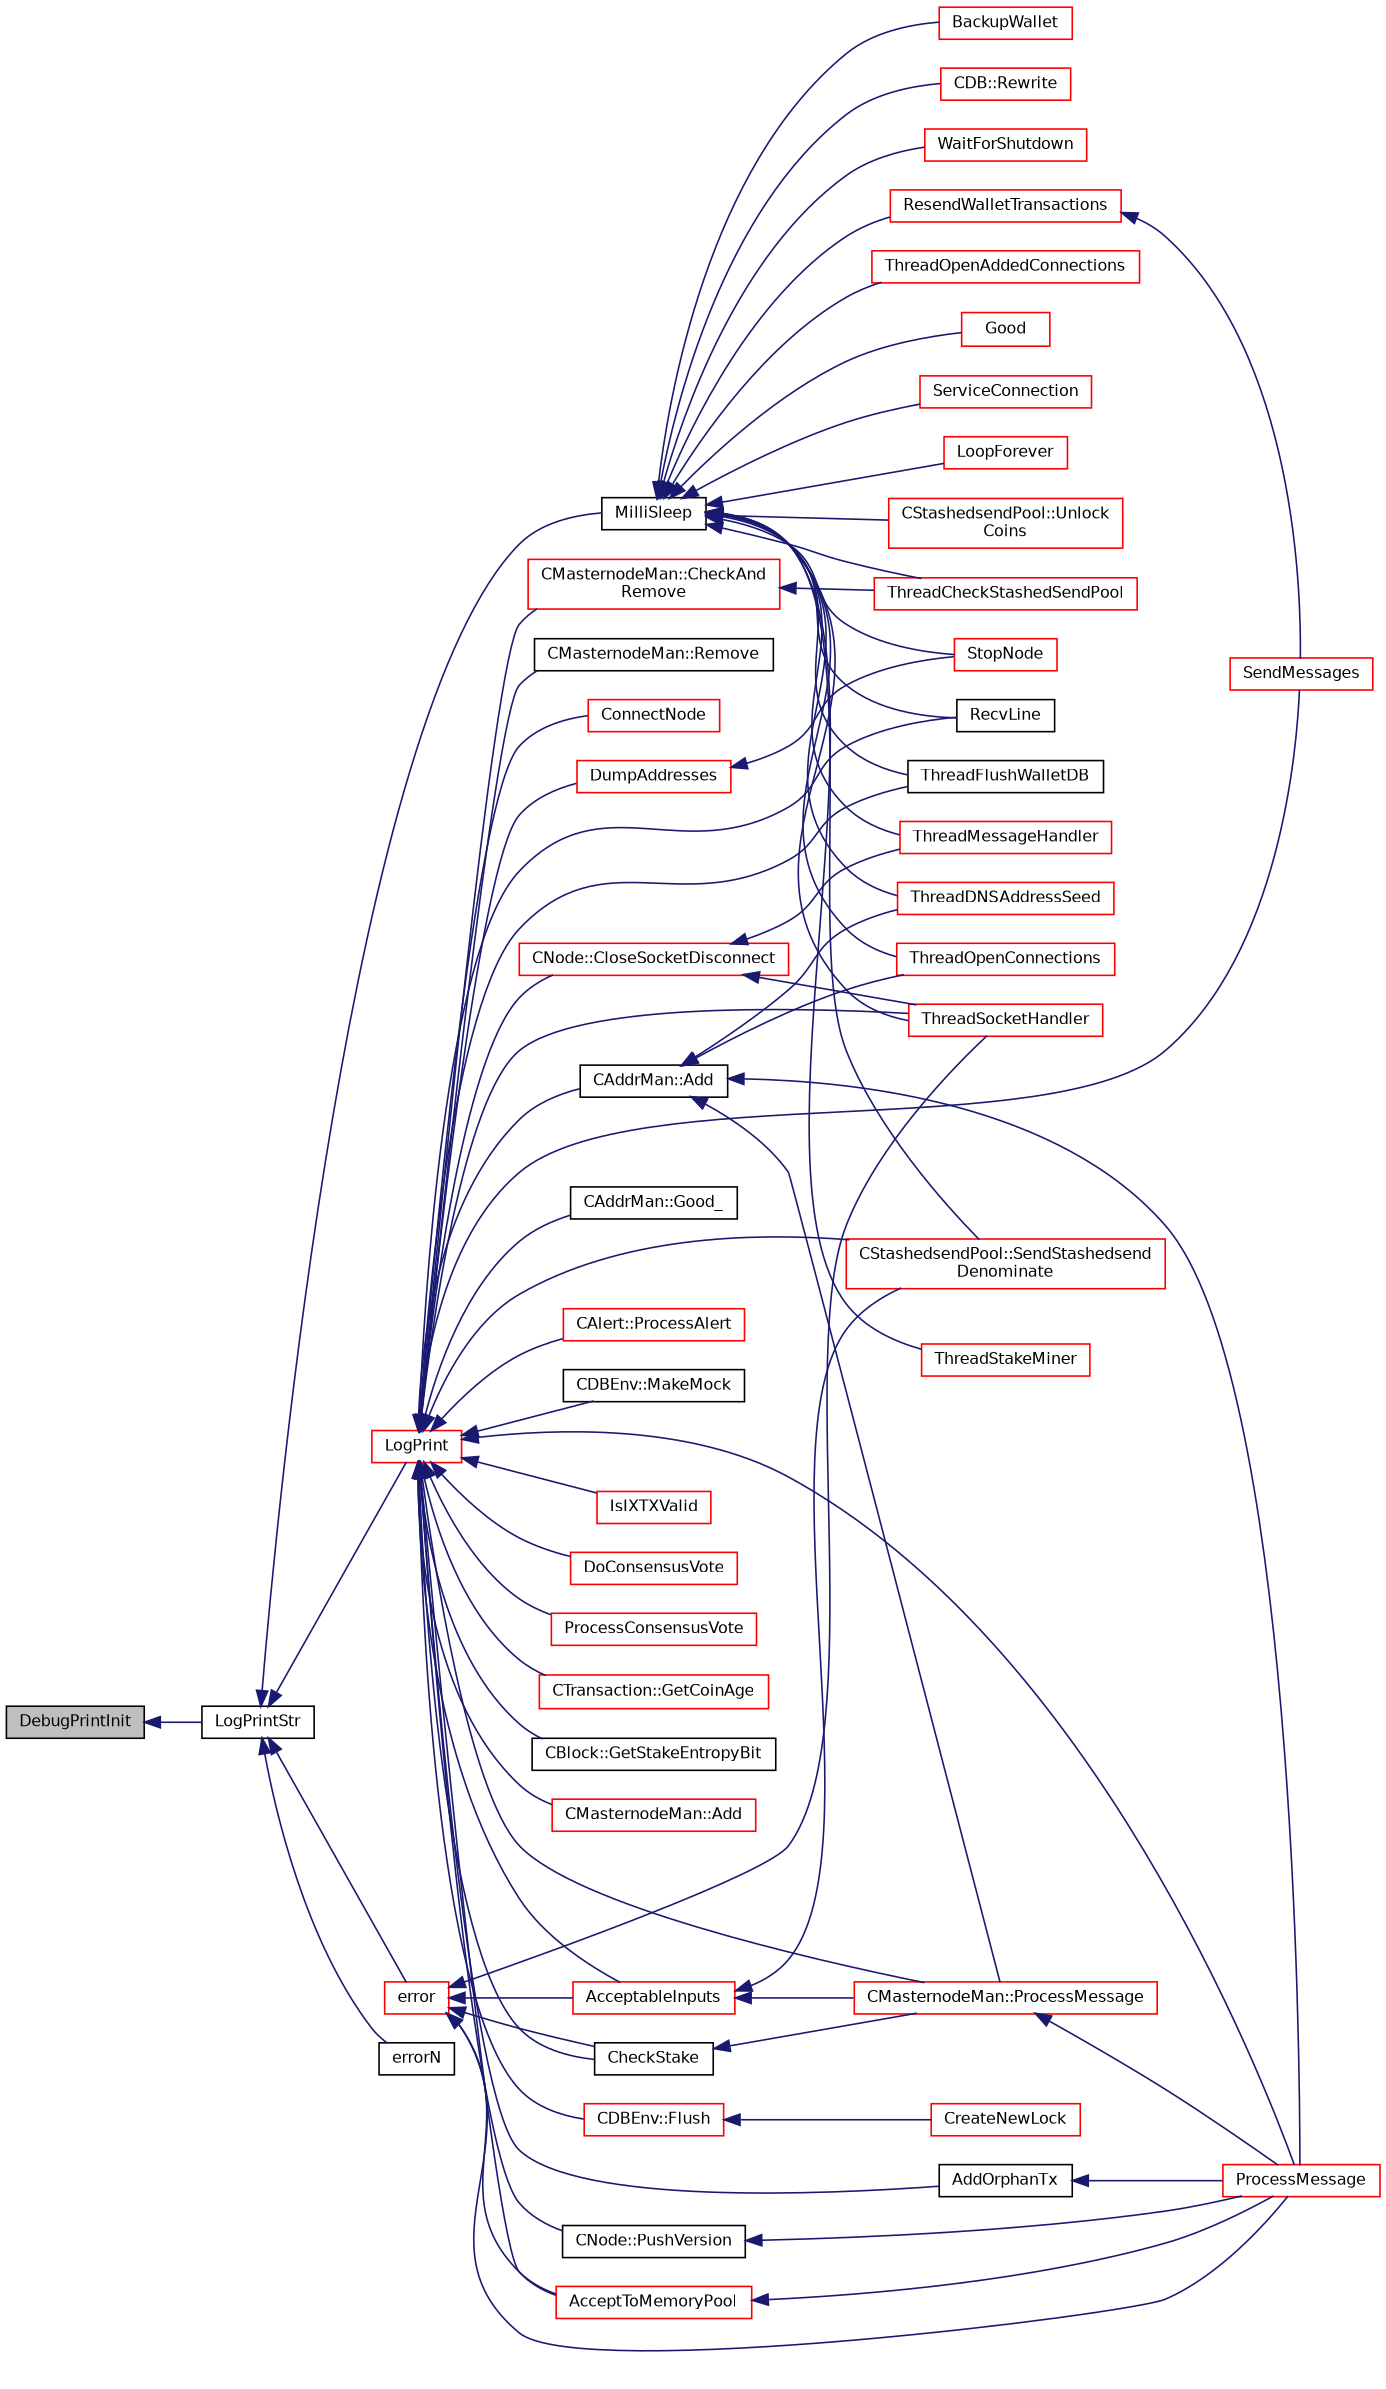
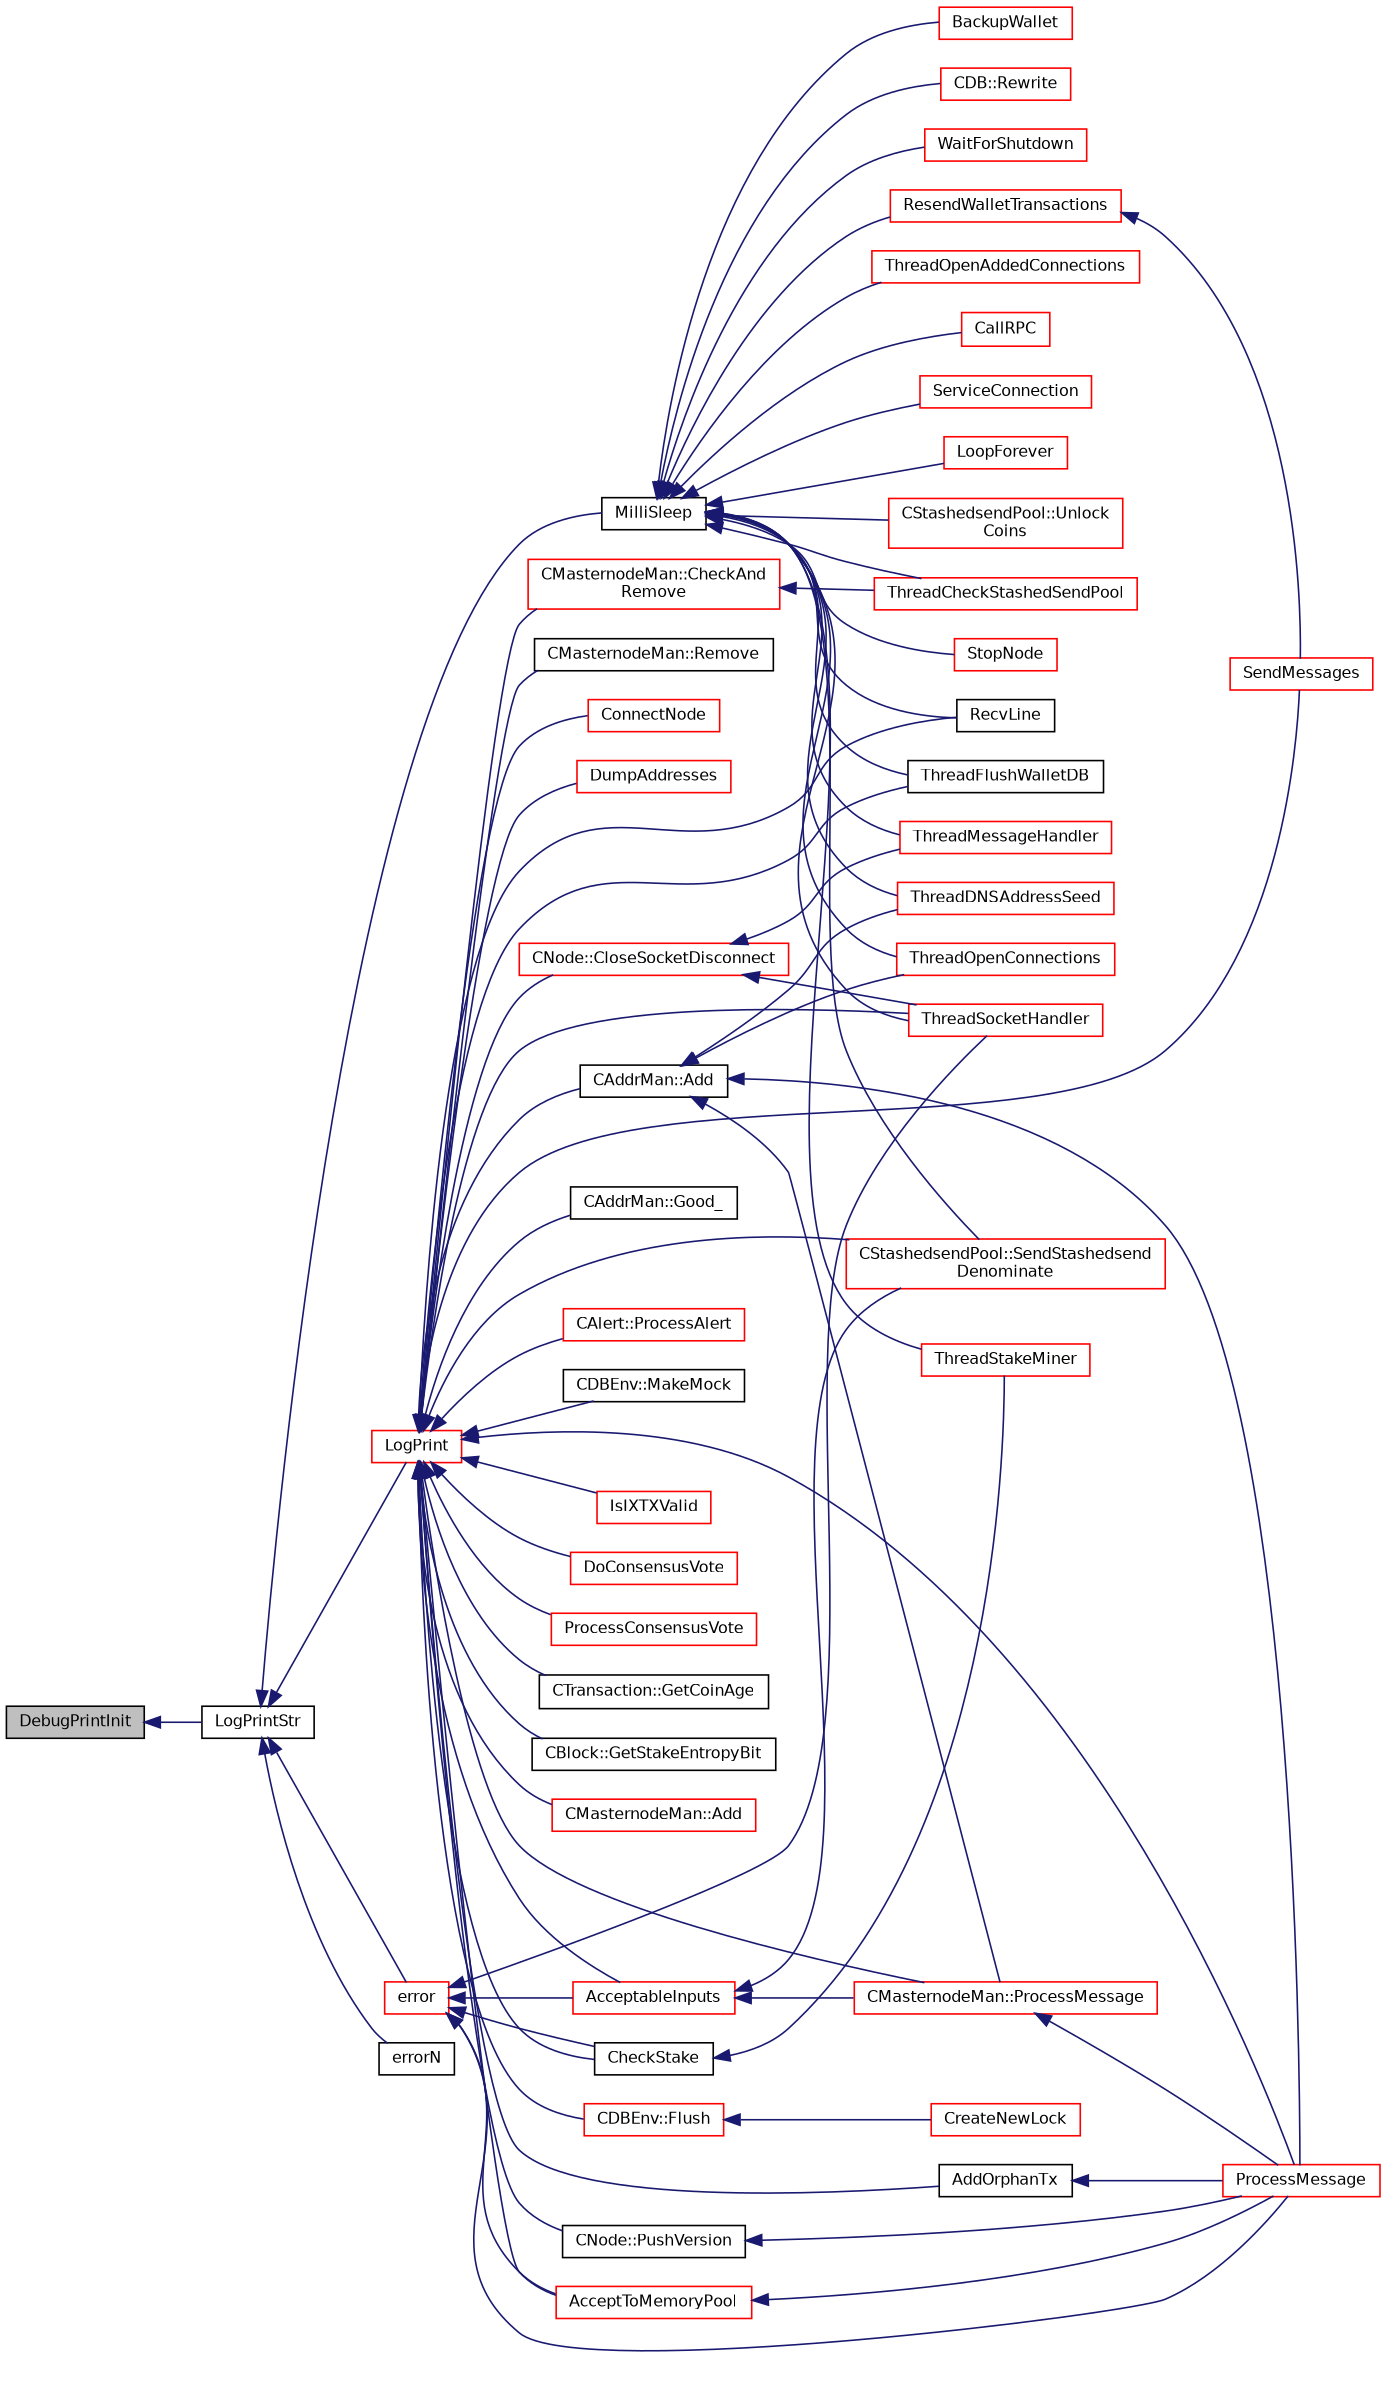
node "Good": label "Good" -> "CallRPC"
edge "StopNode" -> "DumpAddresses": removed
node "CTransaction::GetCoinAge": color red -> black
edge "CMasternodeMan::ProcessMessage" -> "CheckStake": now "ThreadStakeMiner" -> "CheckStake"
